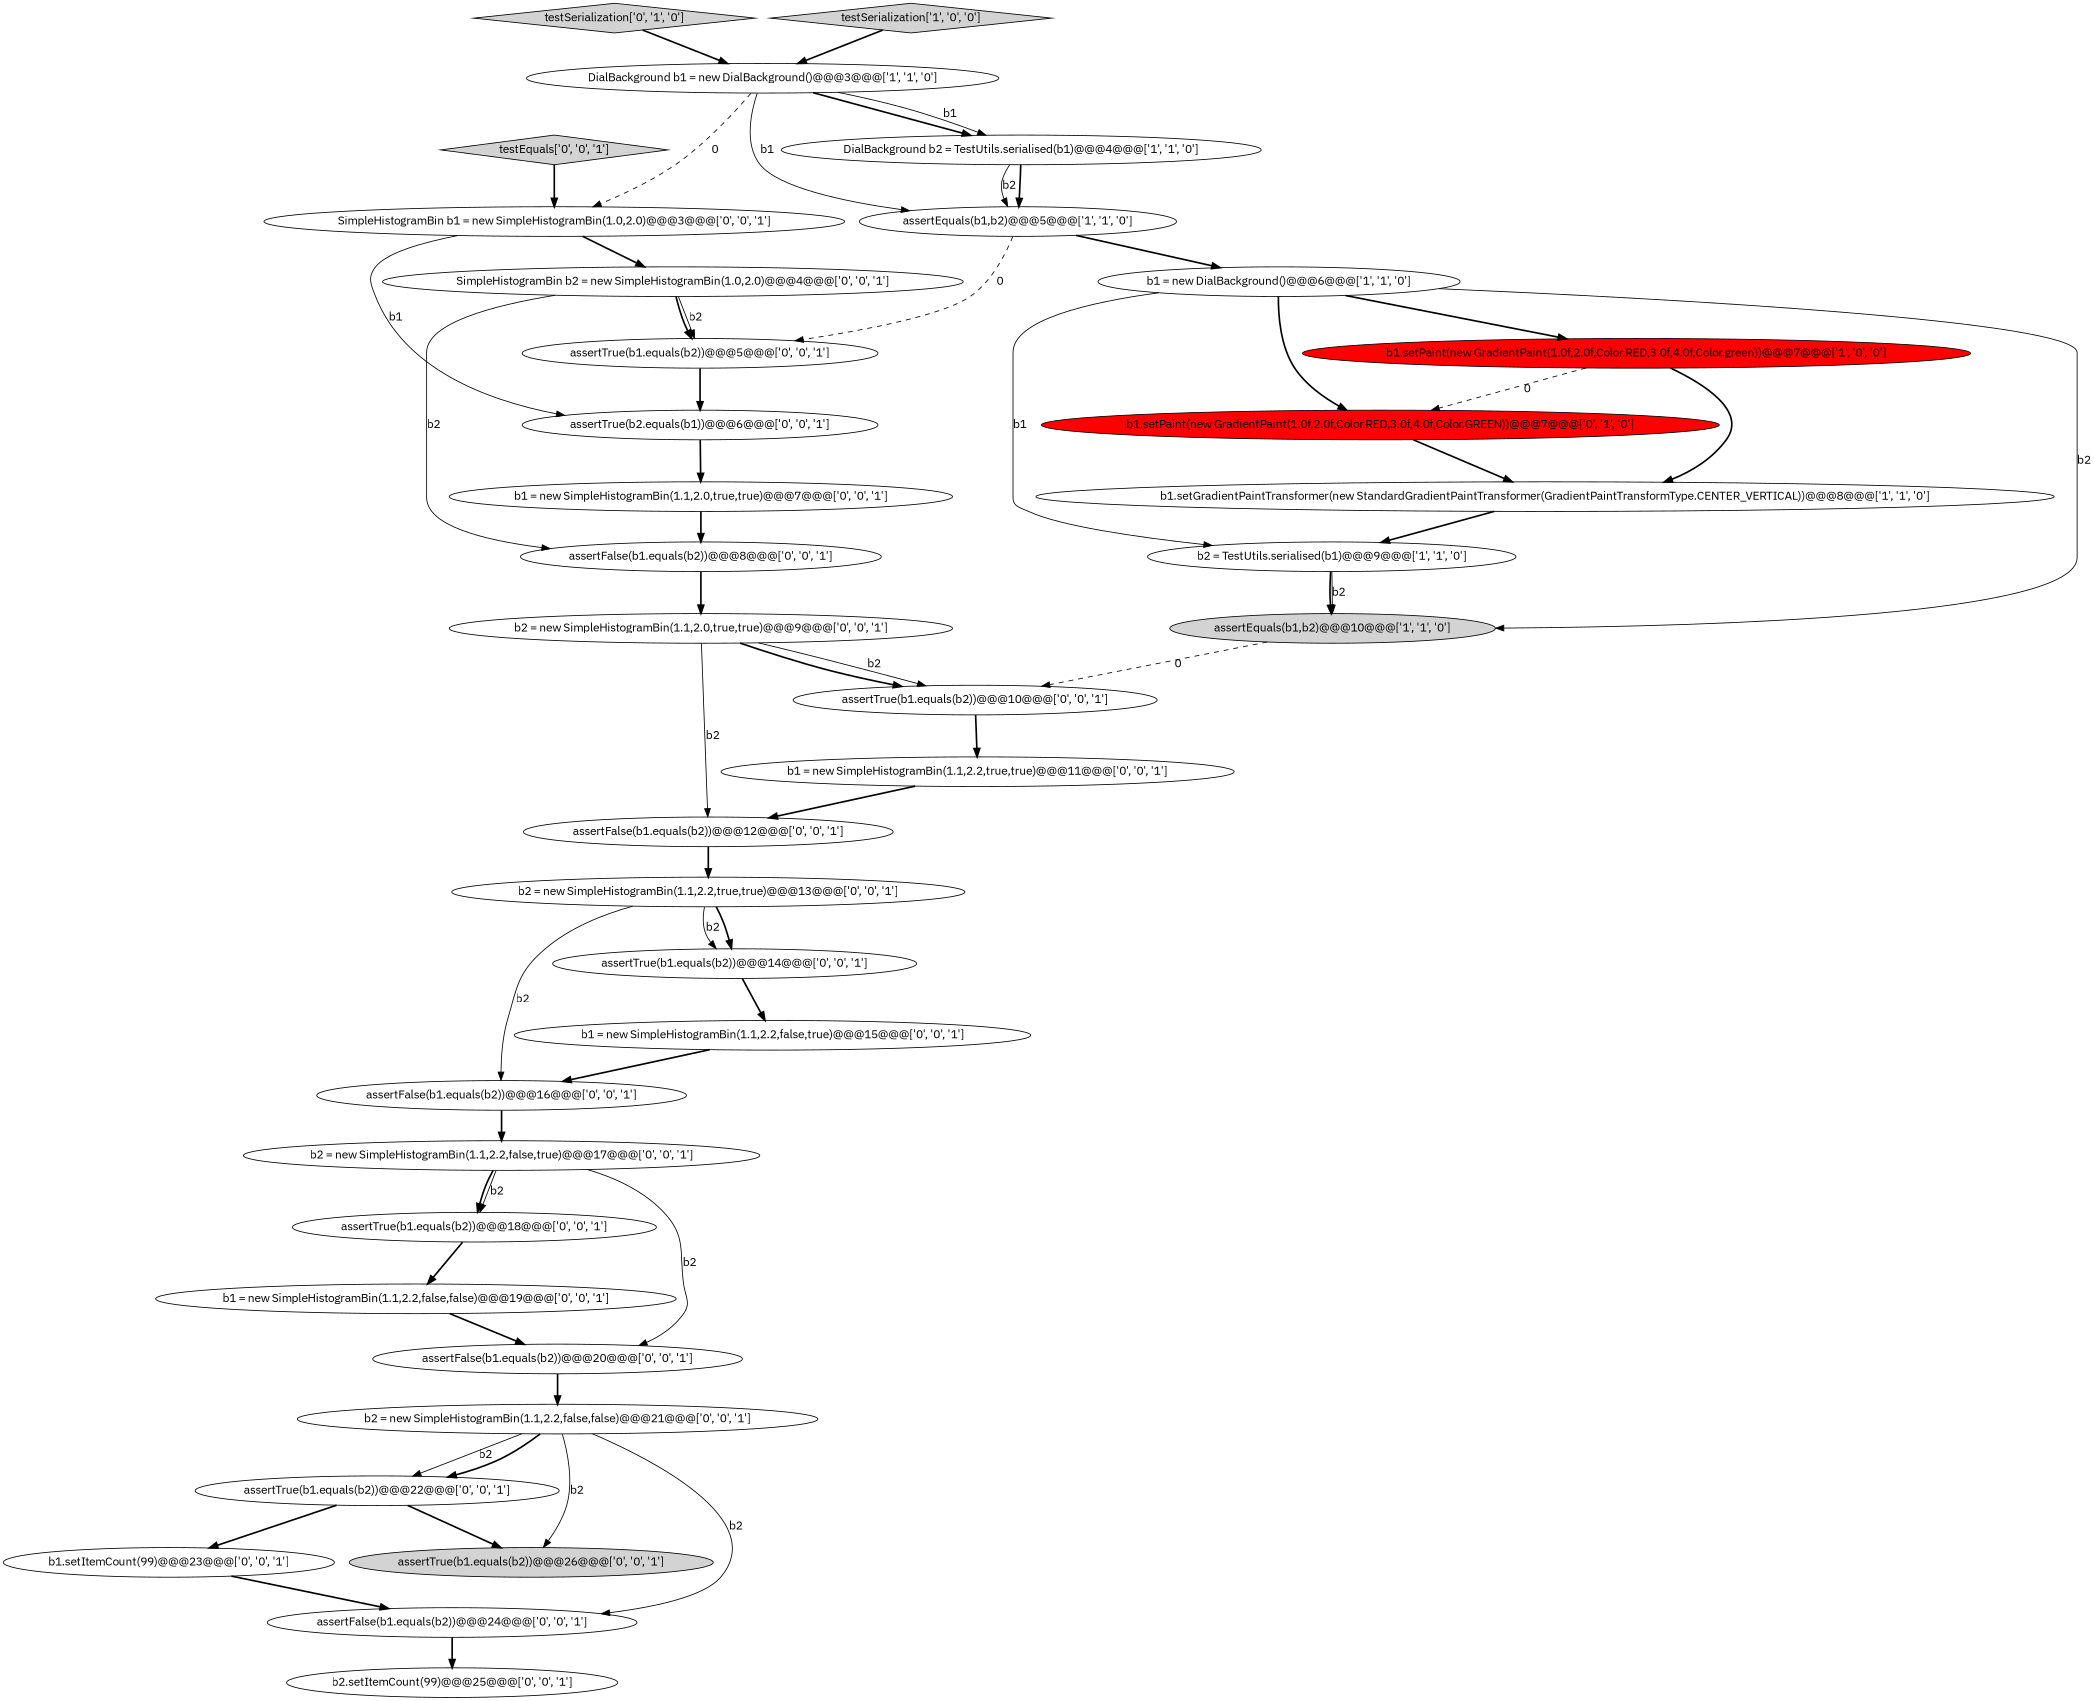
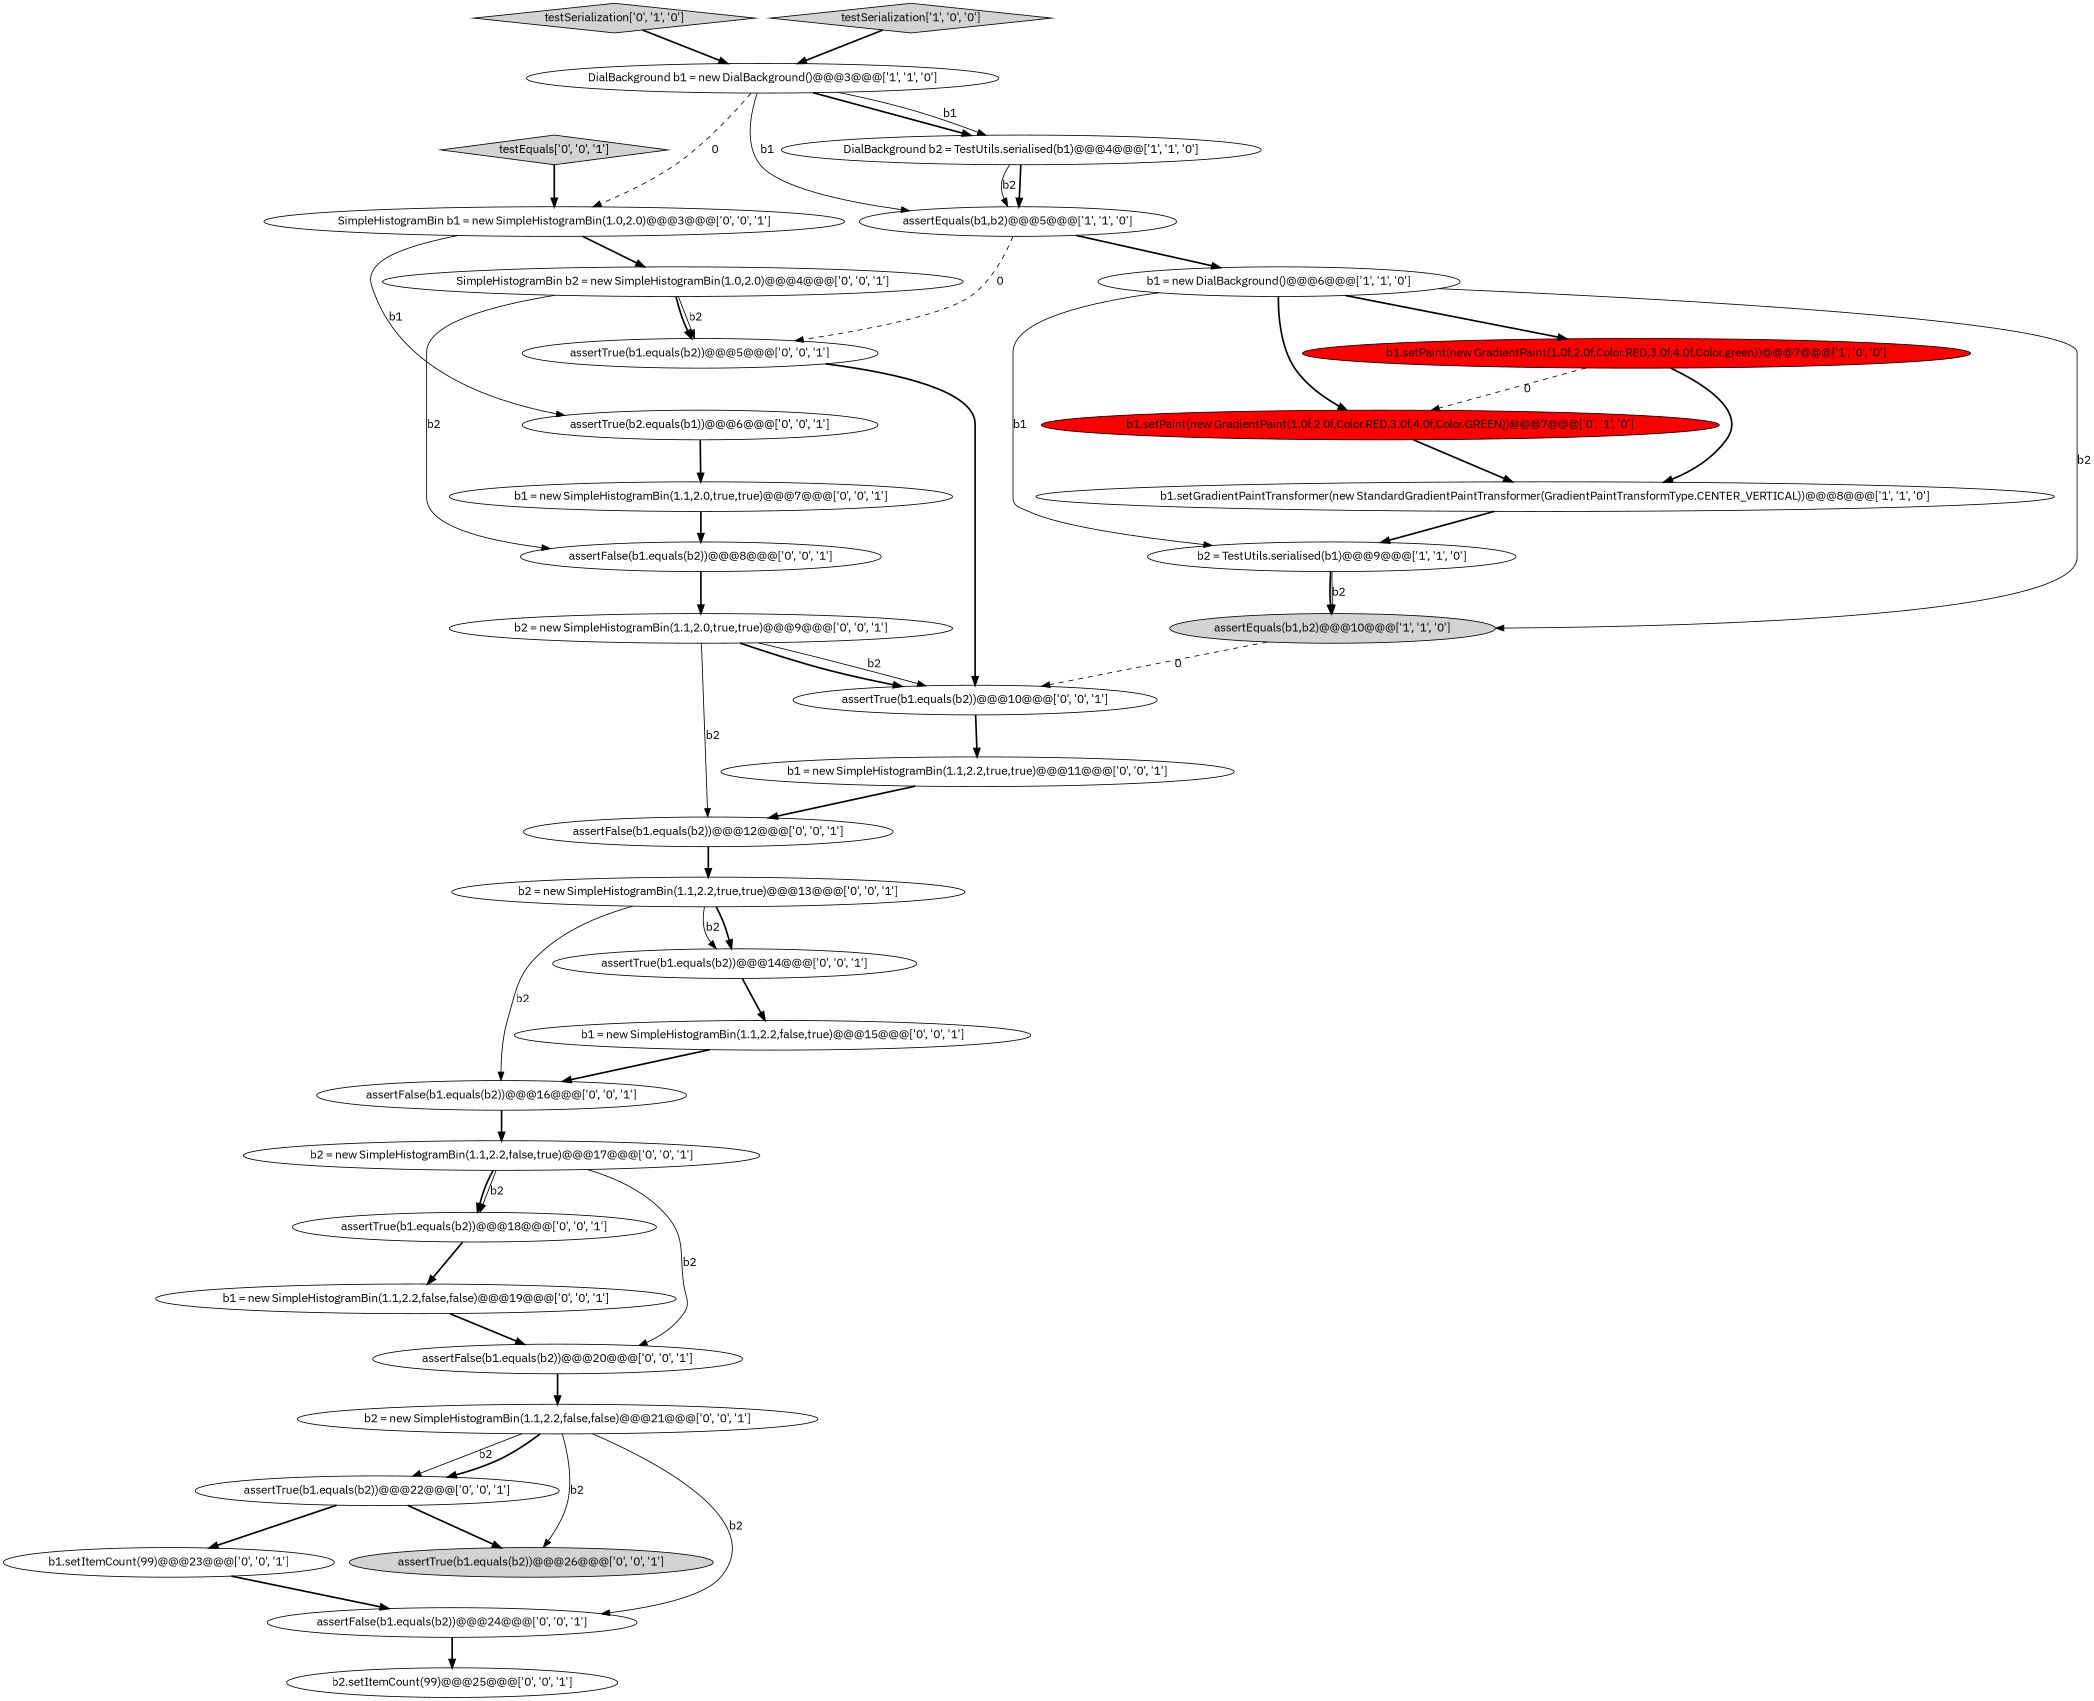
edge "assertTrue(b1.equals(b2))@@@5@@@['0', '0', '1']" -> "assertTrue(b2.equals(b1))@@@6@@@['0', '0', '1']": now "assertTrue(b1.equals(b2))@@@5@@@['0', '0', '1']" -> "assertTrue(b1.equals(b2))@@@10@@@['0', '0', '1']"
